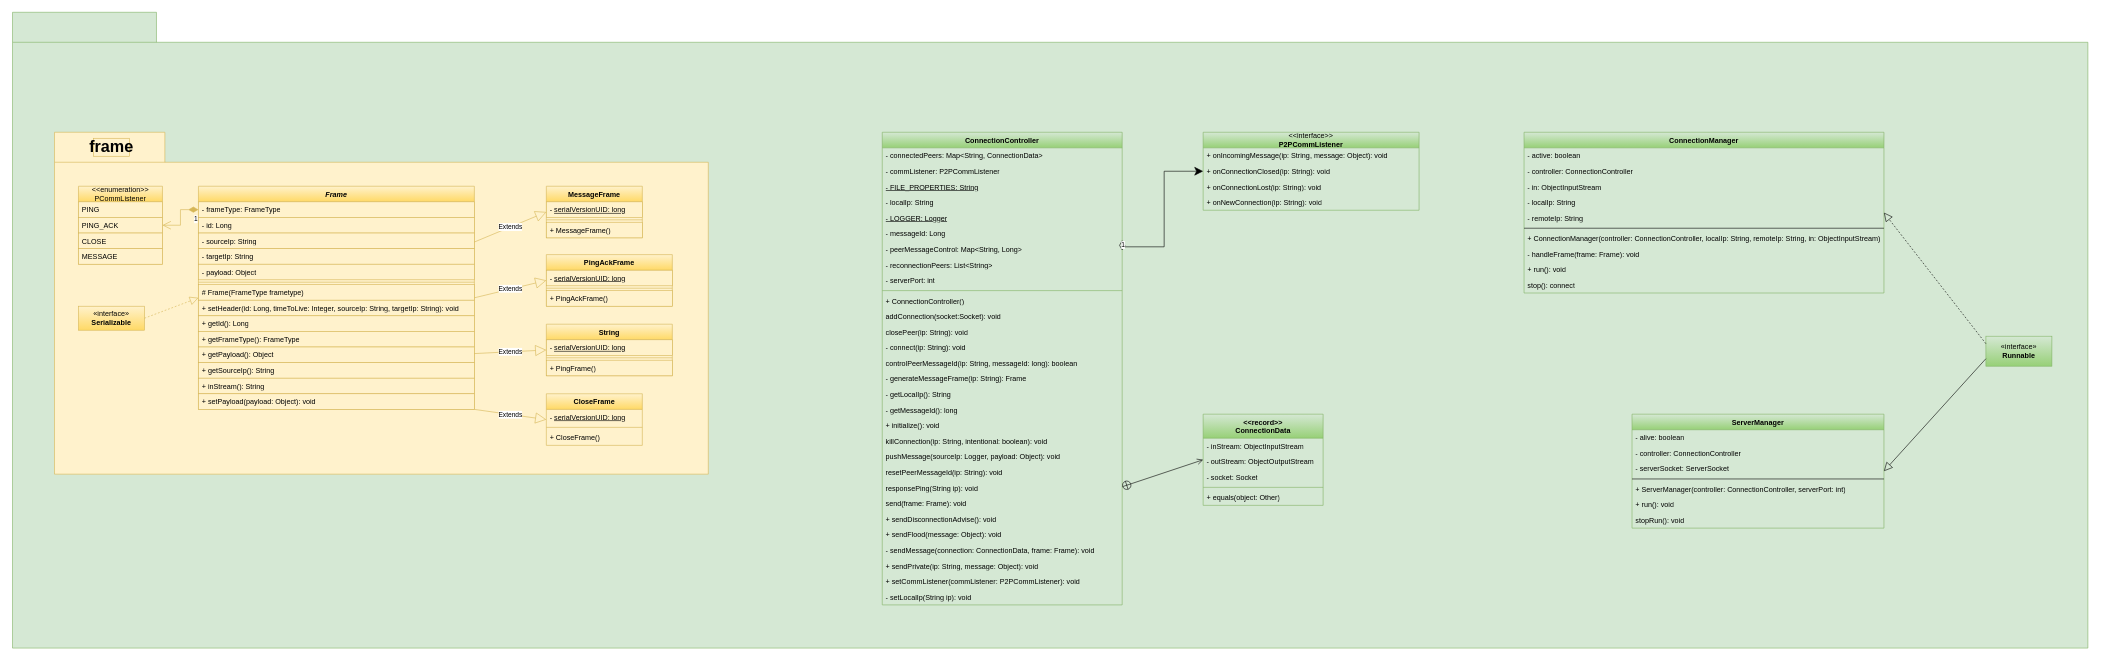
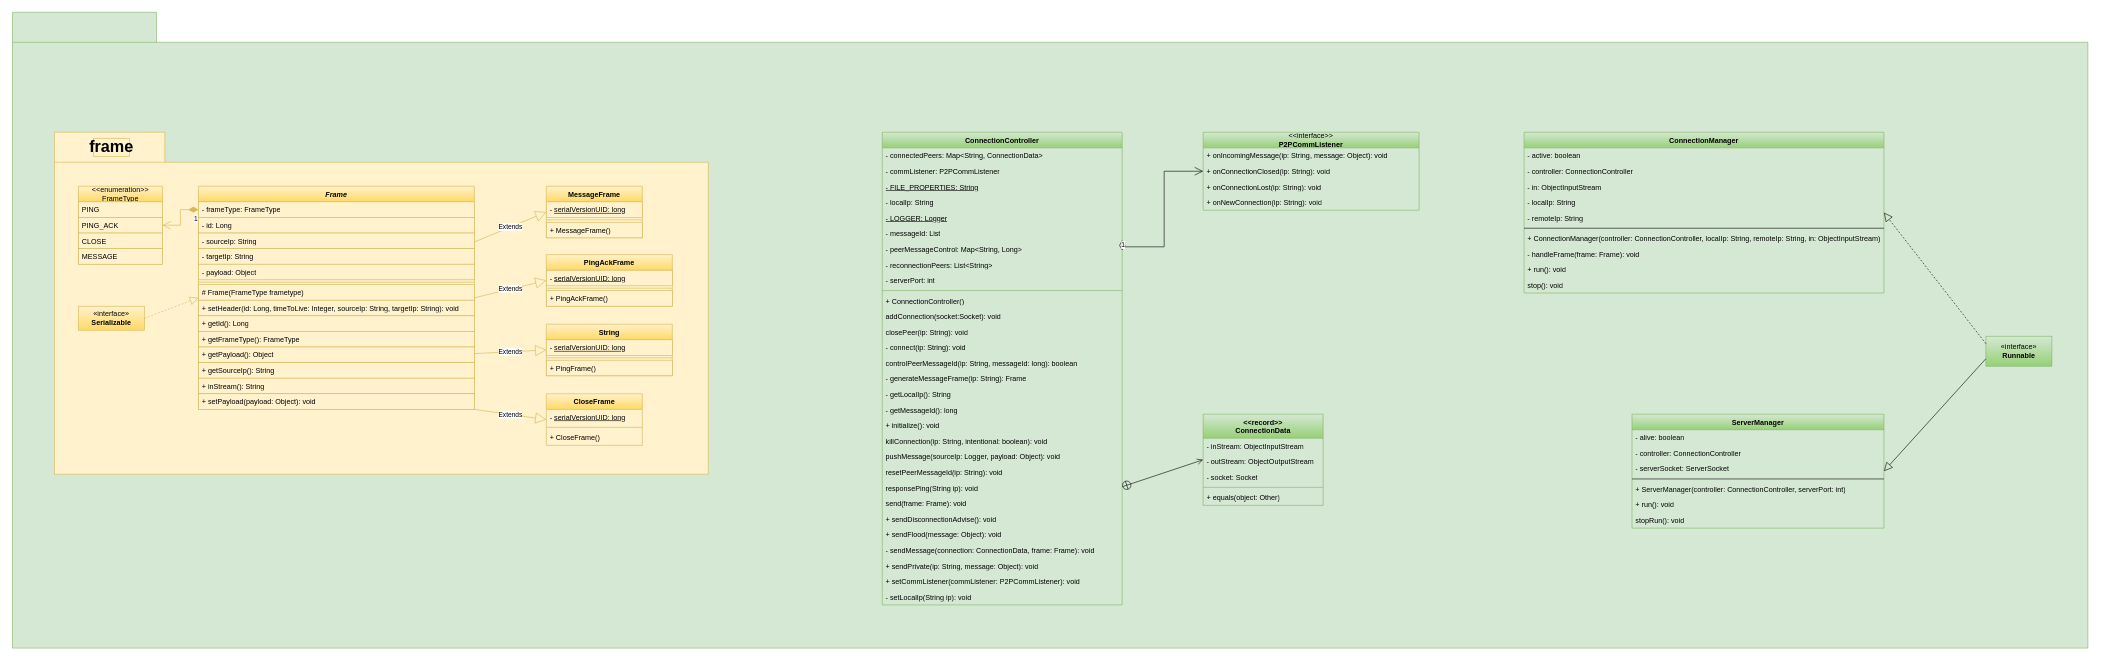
edge "<<interface>> P2PCommListener" -- "ConnectionController": arrowhead classic -> open
node "<<enumeration>> PCommListener": label "<<enumeration>> PCommListener" -> "<<enumeration>> FrameType"
node "- messageId: Long": label "- messageId: Long" -> "- messageId: List"
node "stop(): connect": label "stop(): connect" -> "stop(): void"
